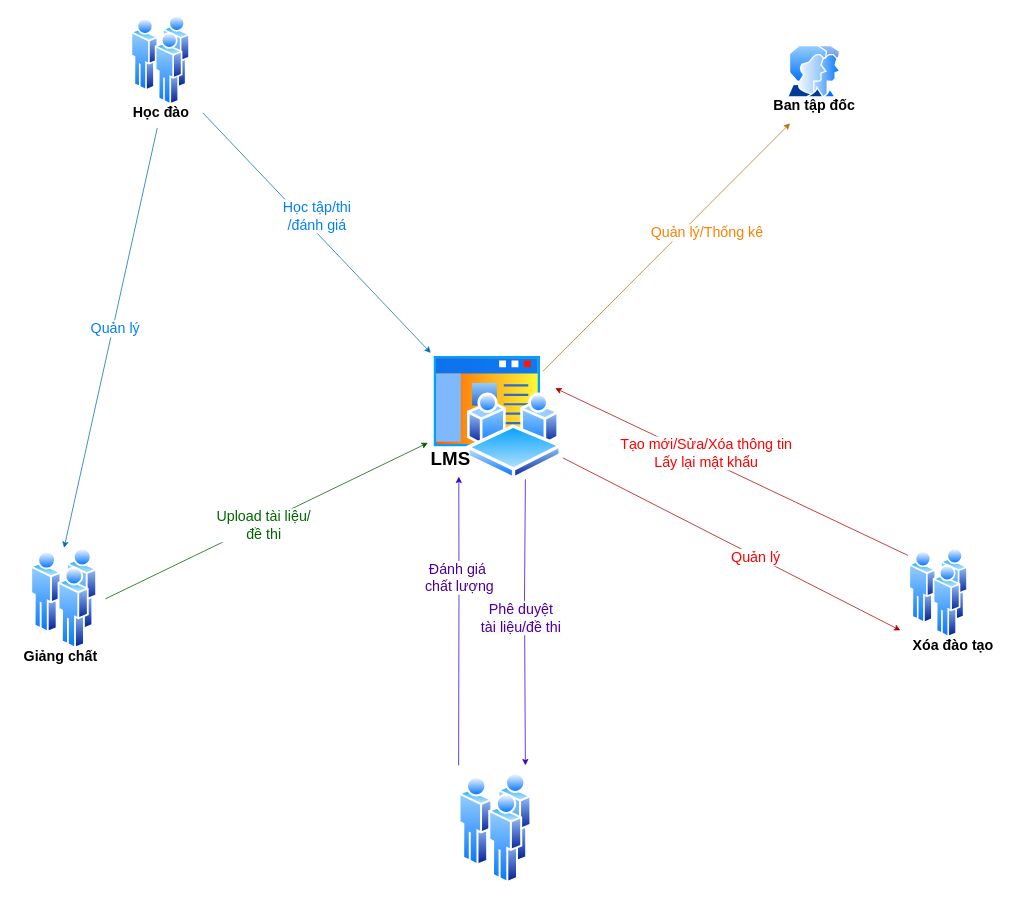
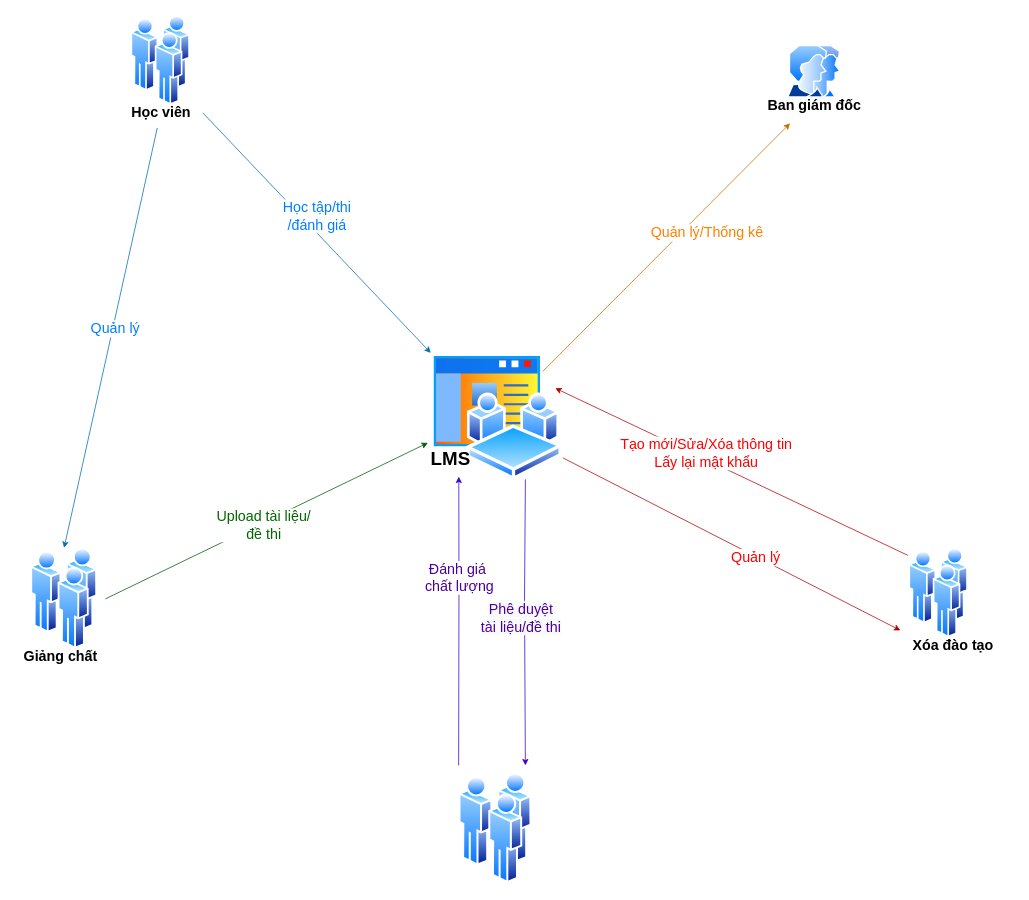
node "Ban tập đốc": label "Ban tập đốc" -> "Ban giám đốc"
node "Học đào": label "Học đào" -> "Học viên"
